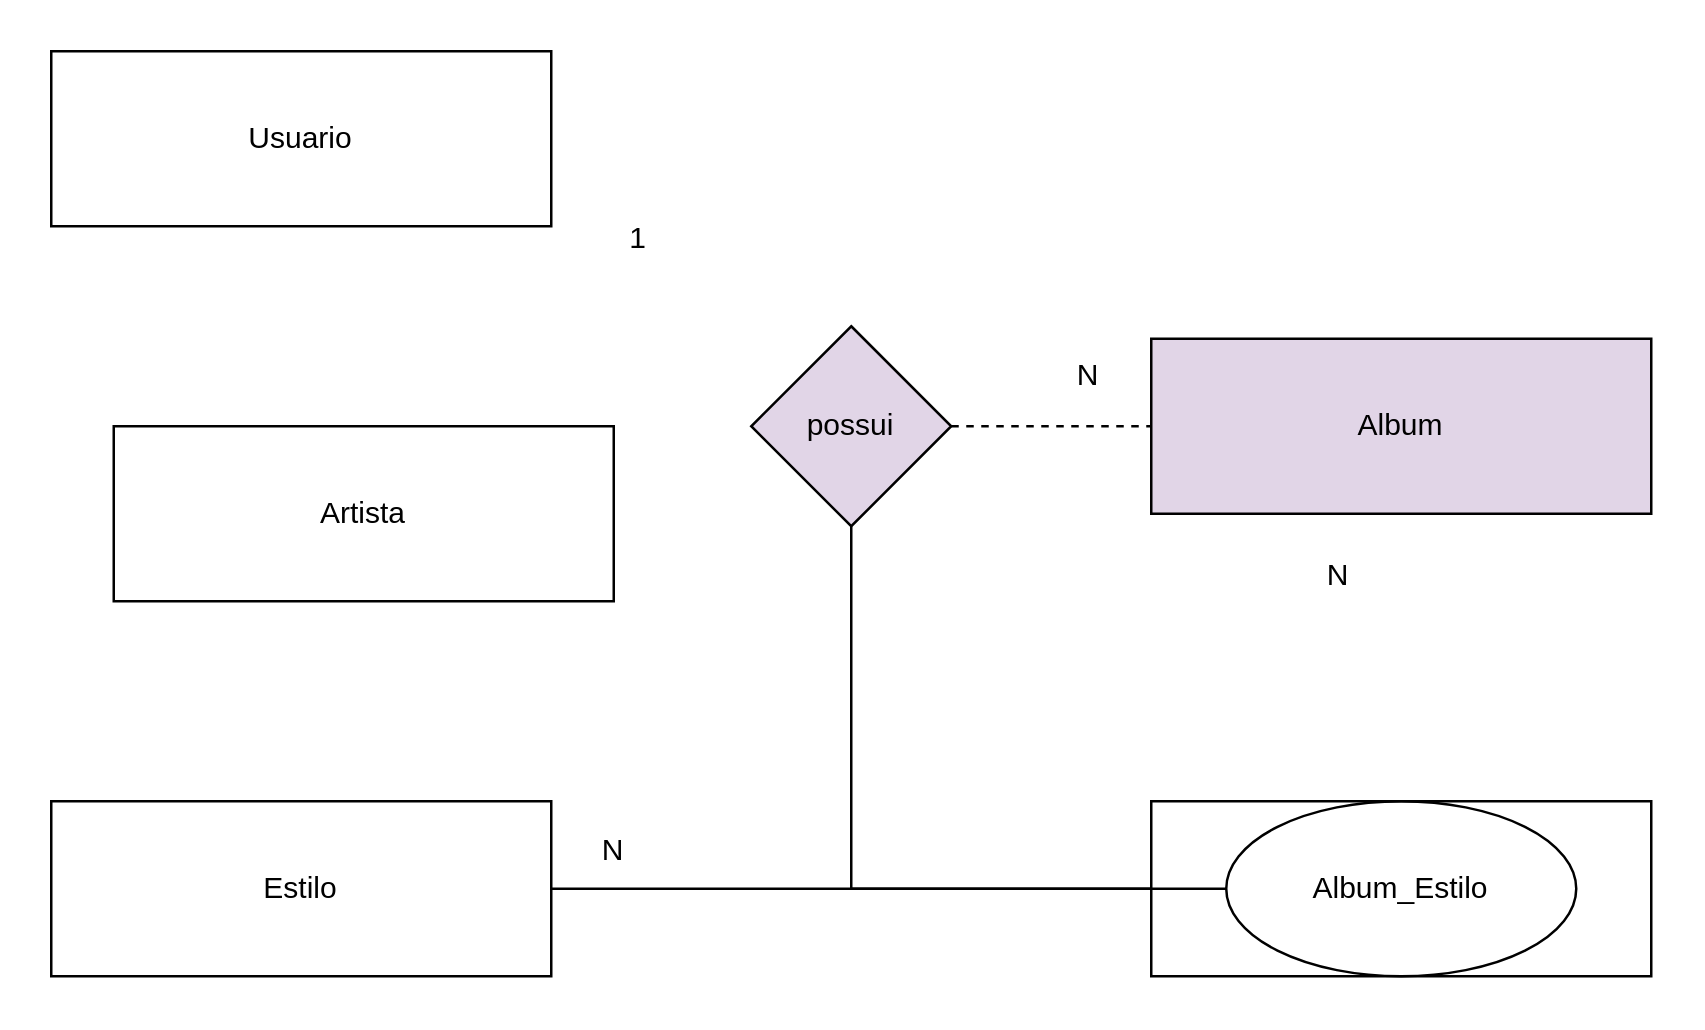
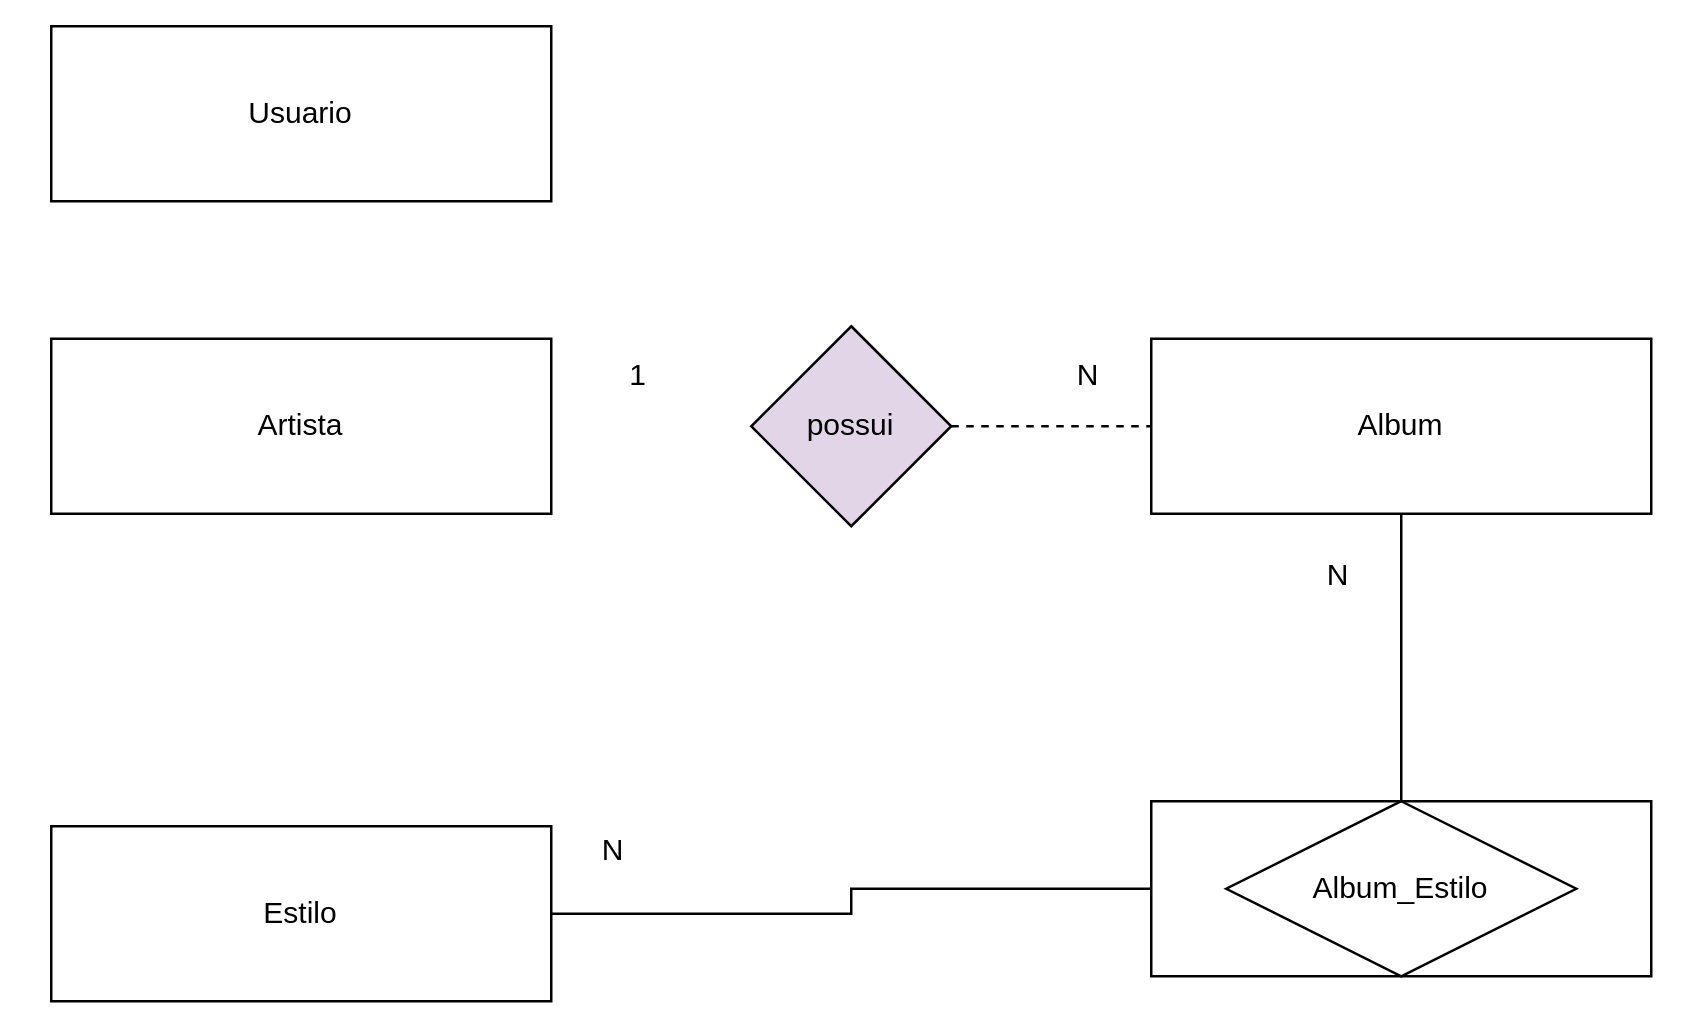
node "Usuario": moved (301, 139) -> (301, 114)
node "1": moved (639, 239) -> (639, 376)
node "Album": fillcolor #e1d5e7 -> #ffffff
node "Artista": moved (364, 514) -> (301, 426)
edge "possui" -- "Album_Estilo": now "Album" -- "Album_Estilo"
node "Estilo": moved (301, 889) -> (301, 914)
node "Album_Estilo": shape ellipse -> diamond
